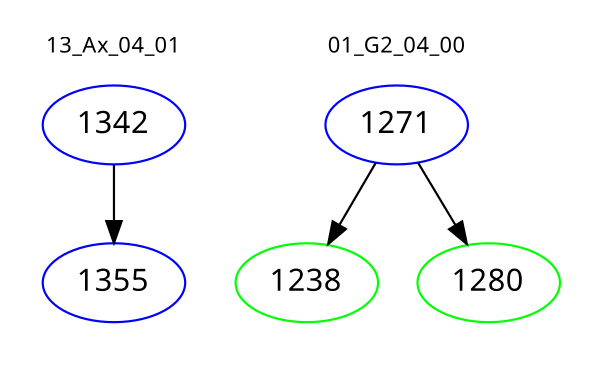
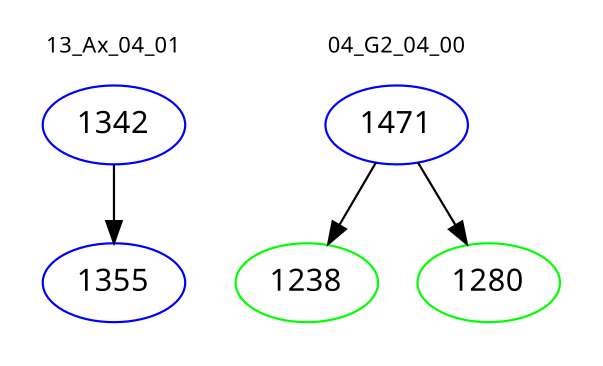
cluster "01_G2_04_00": label "01_G2_04_00" -> "04_G2_04_00"
node "1271": label "1271" -> "1471"
